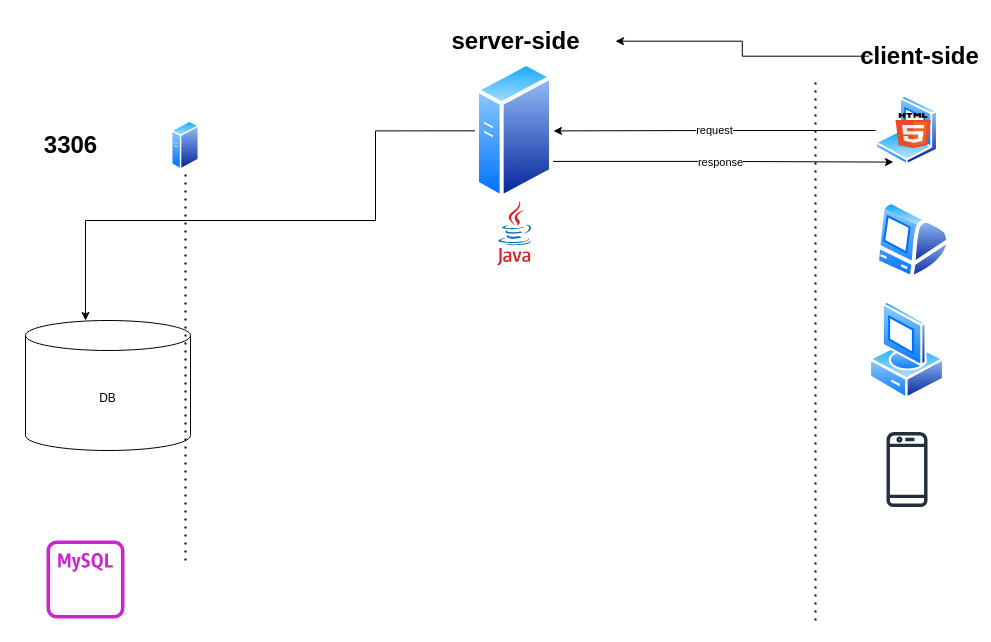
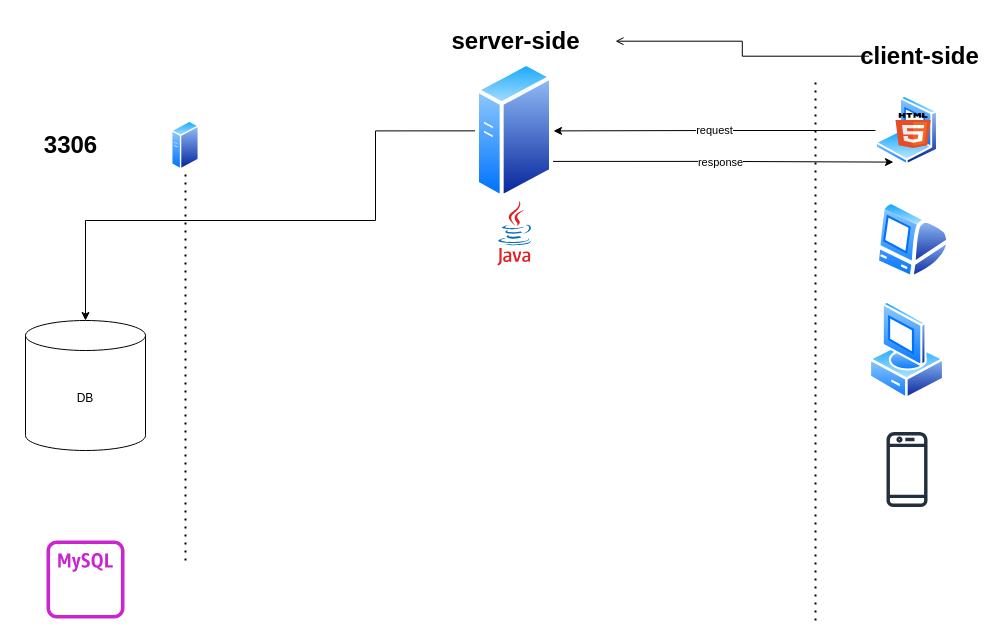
edge "client-side" -> "server-side": arrowhead classic -> open
node "DB": size 165x130 -> 120x130
